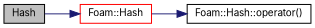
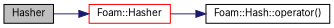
node "Hash": label "Hash" -> "Hasher"
node "Foam::Hash": label "Foam::Hash" -> "Foam::Hasher"
